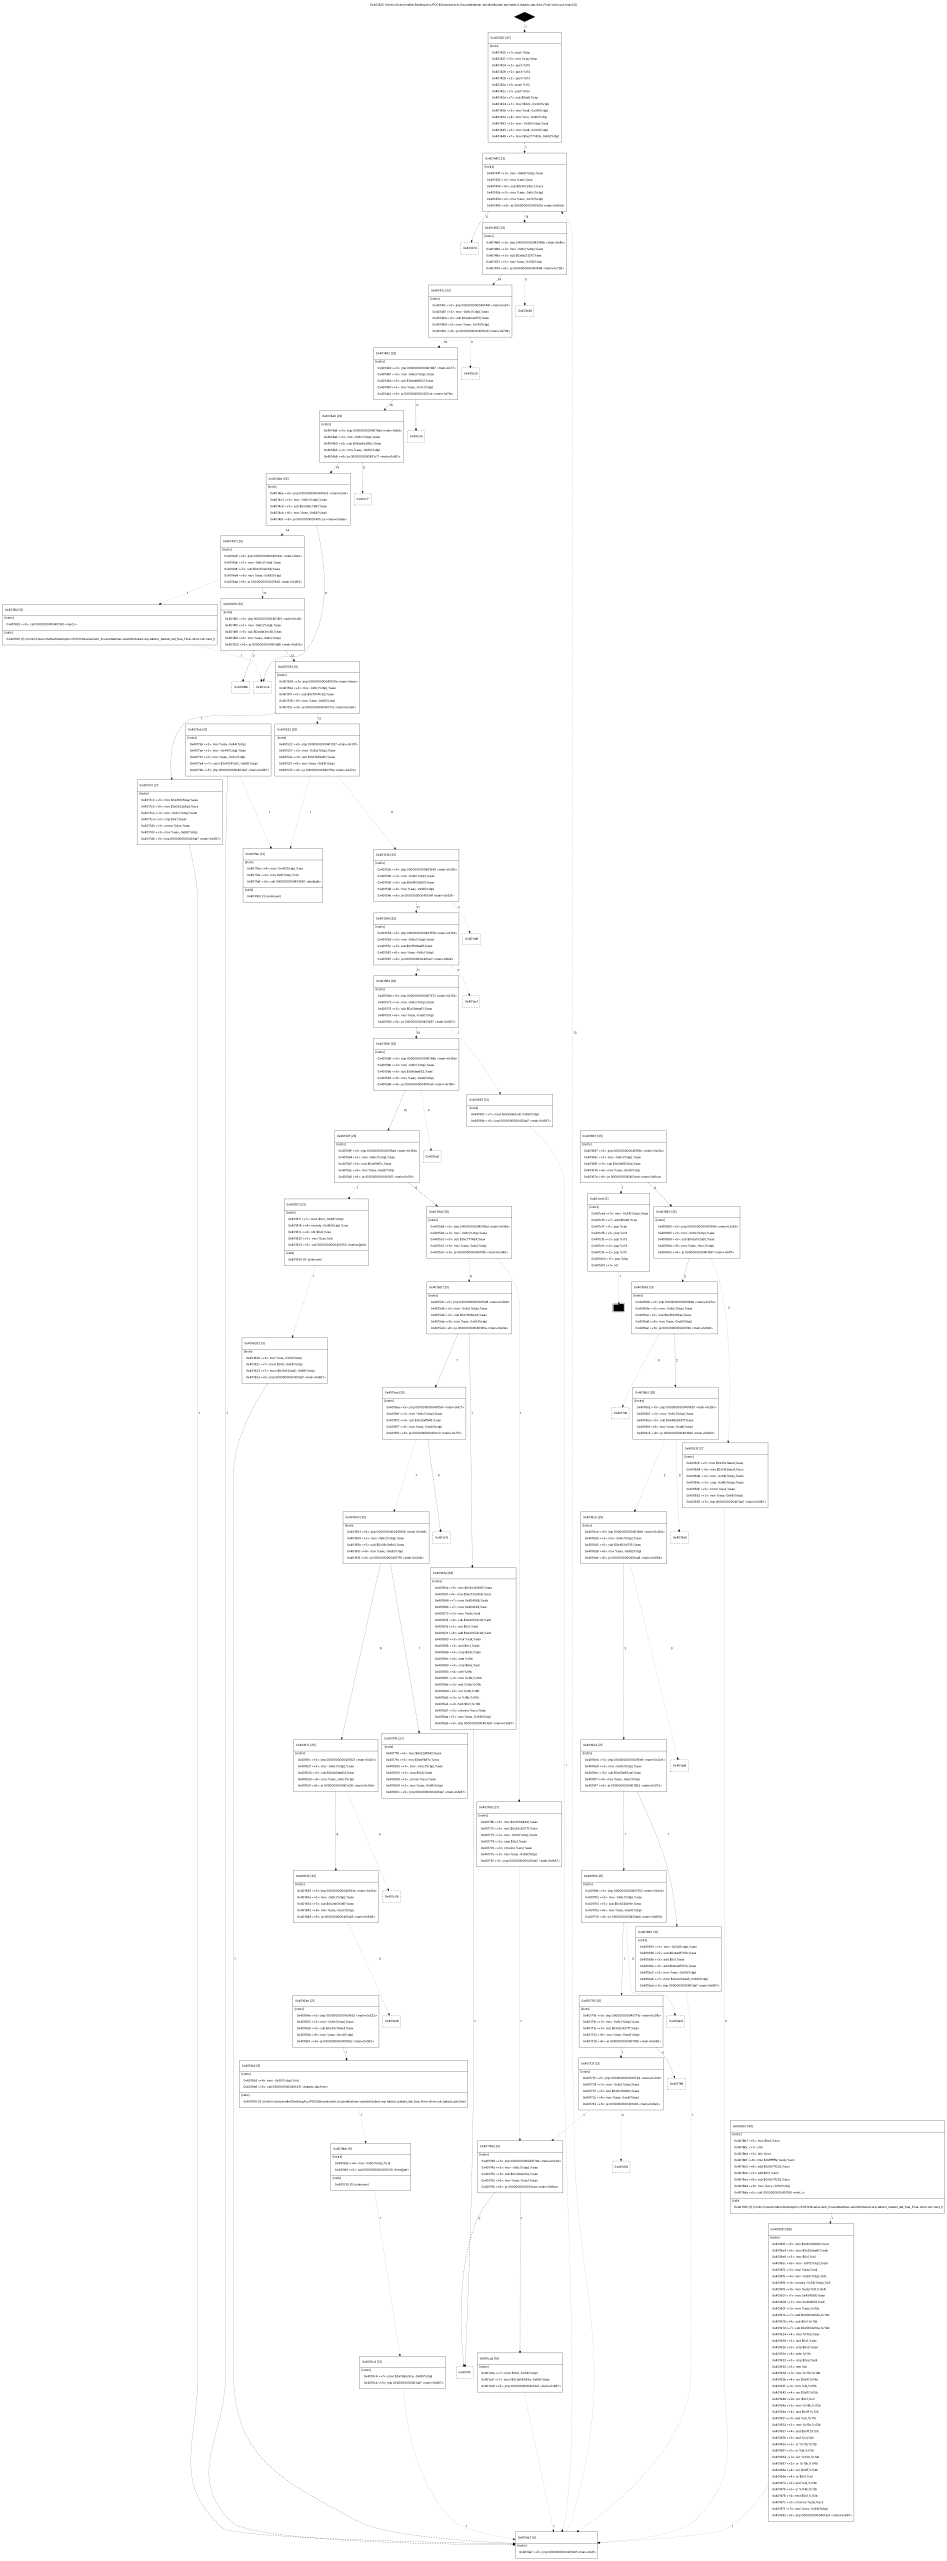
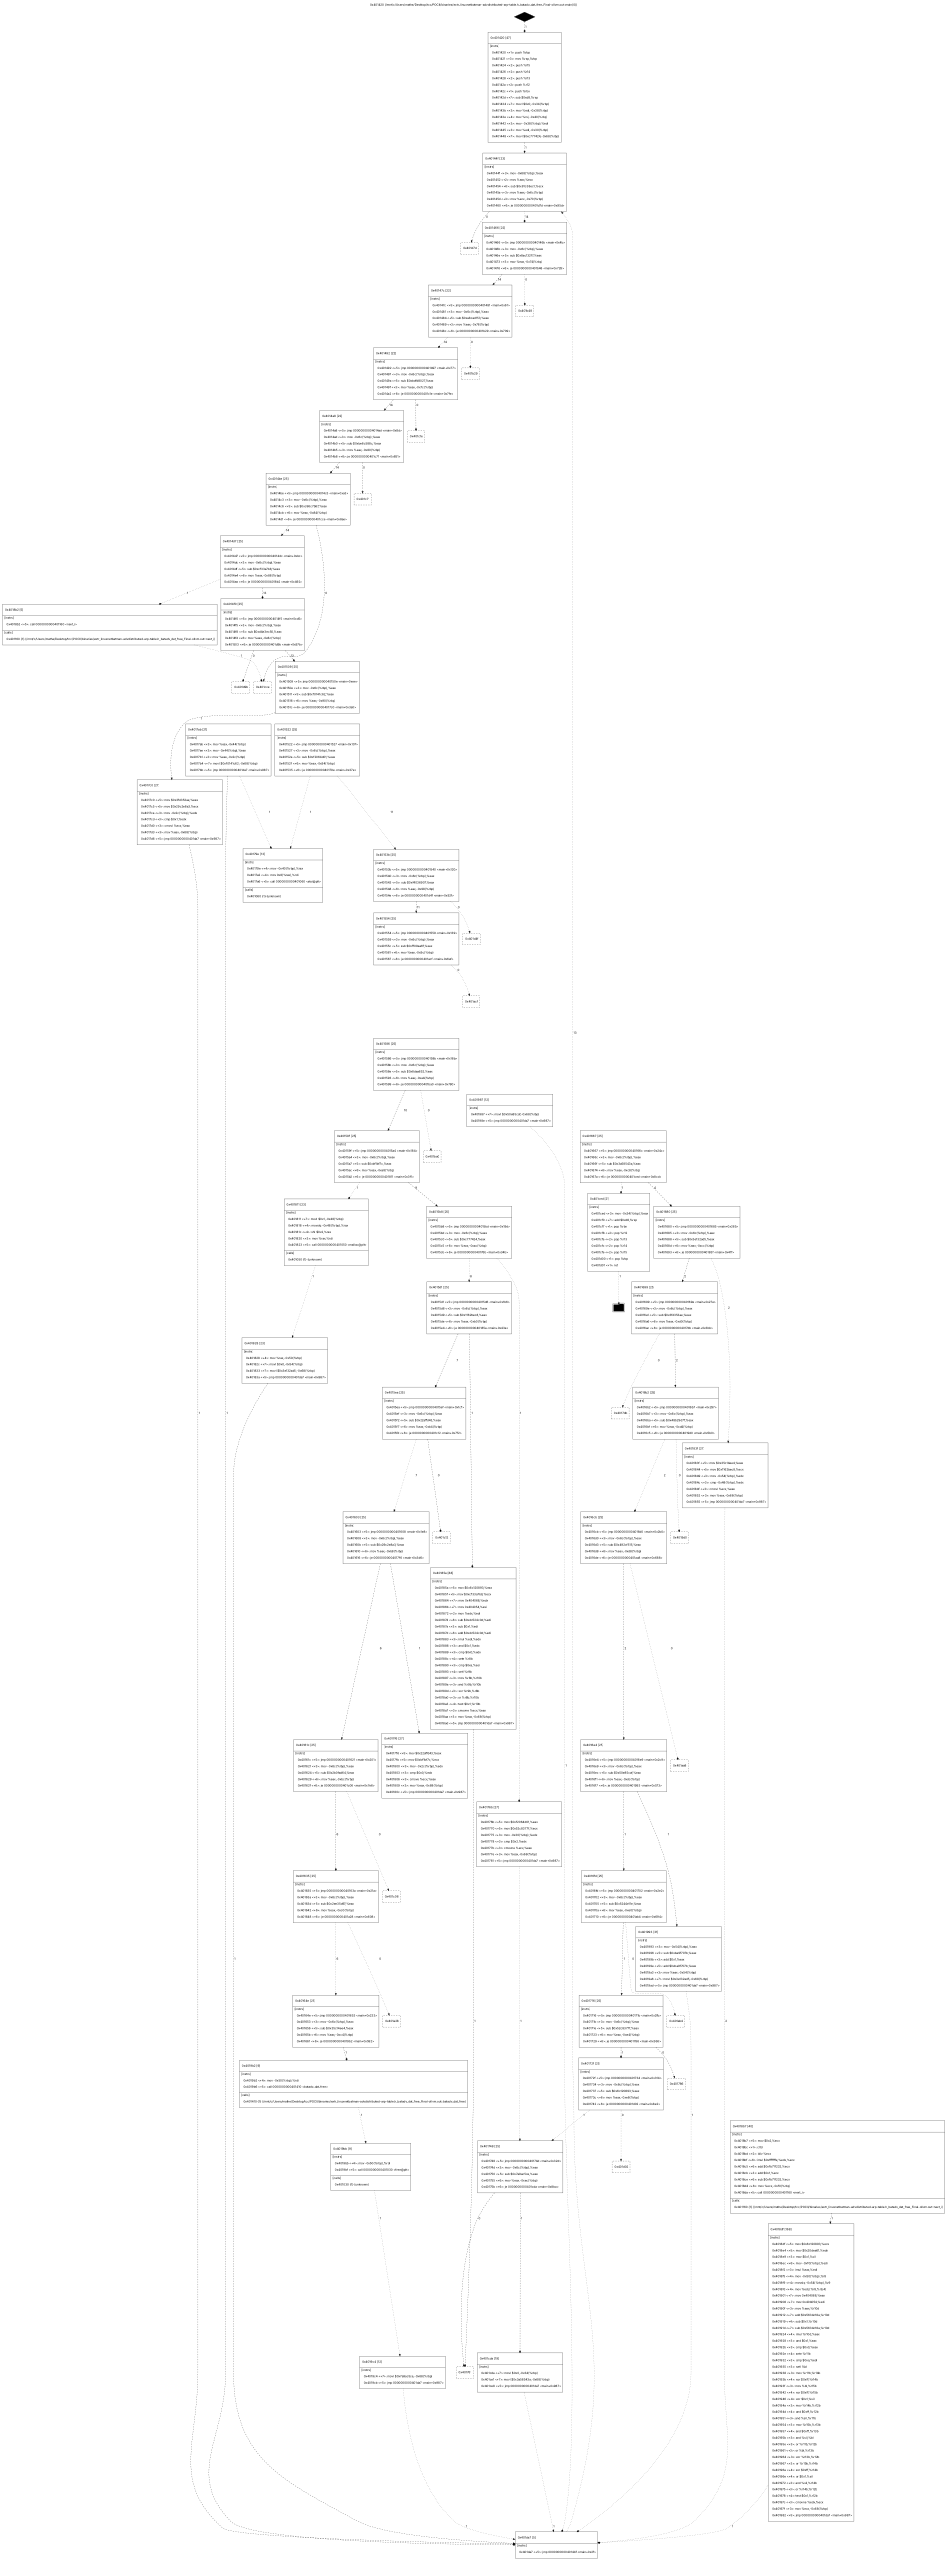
edge "0x4014d7 [25]" -> "0x4014f0 [25]": arrowhead normal -> diamond
edge "0x401509 [25]" -> "0x401522 [25]": removed, label "12"
node "0x40156d [25]": removed
edge "0x401635 [25]" -> "0x40164e [25]": added, label "6"
